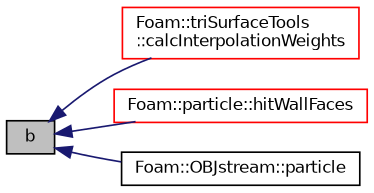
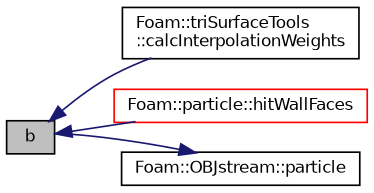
node "Foam::triSurfaceTools ::calcInterpolationWeights": color red -> black
edge "Foam::OBJstream::particle" -> "b": reversed
